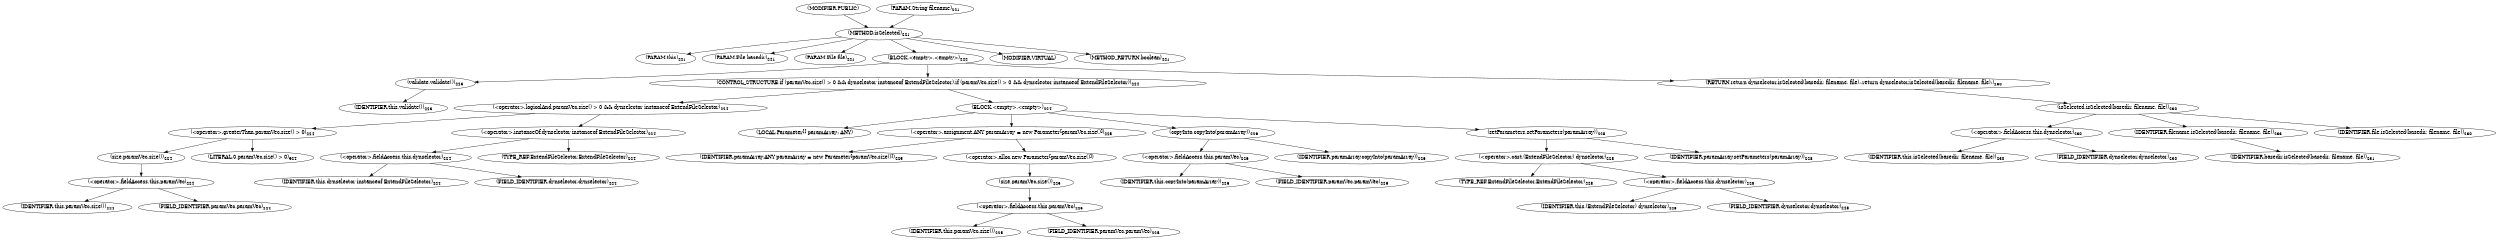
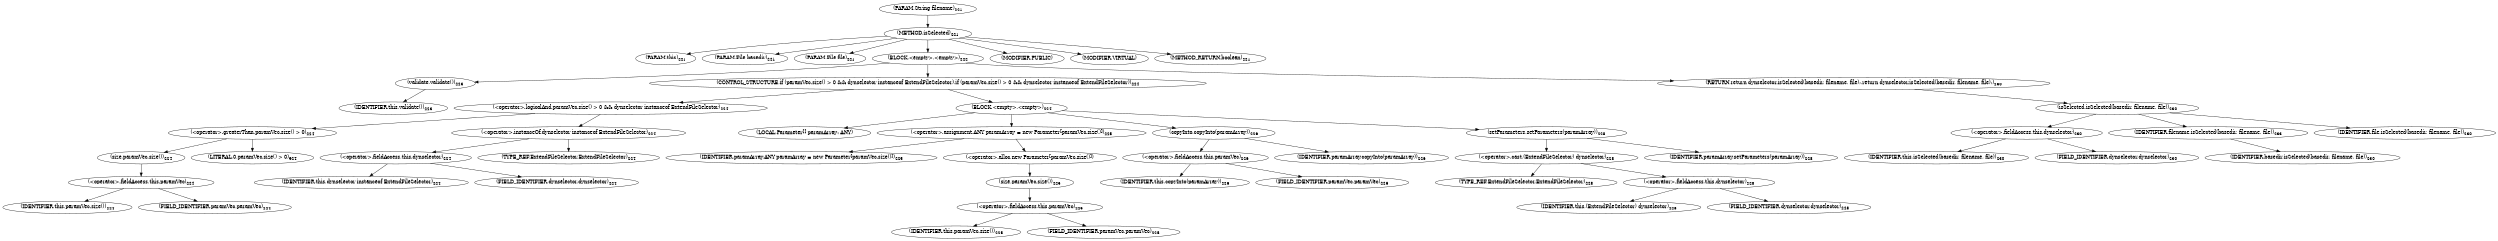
edge "(MODIFIER,PUBLIC)" -> "(METHOD,isSelected)": reversed
node "(IDENTIFIER,basedir,isSelected(basedir, filename, file))": text "231" -> "230"
